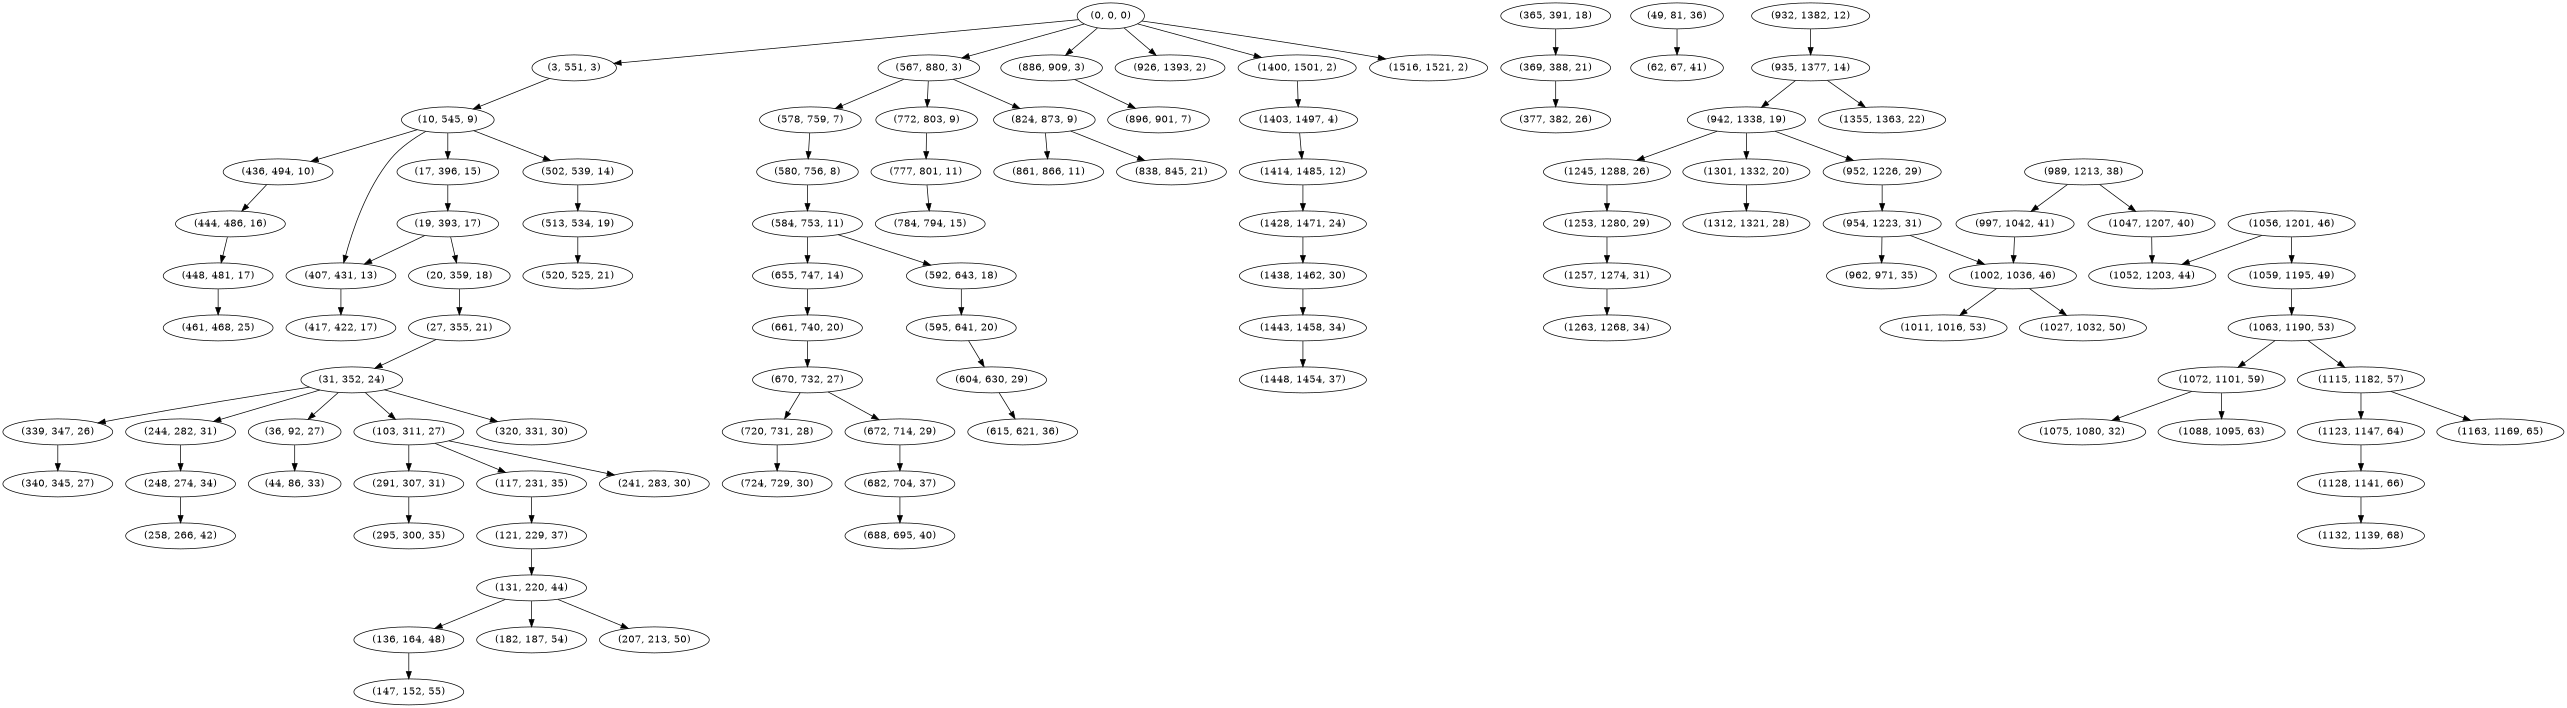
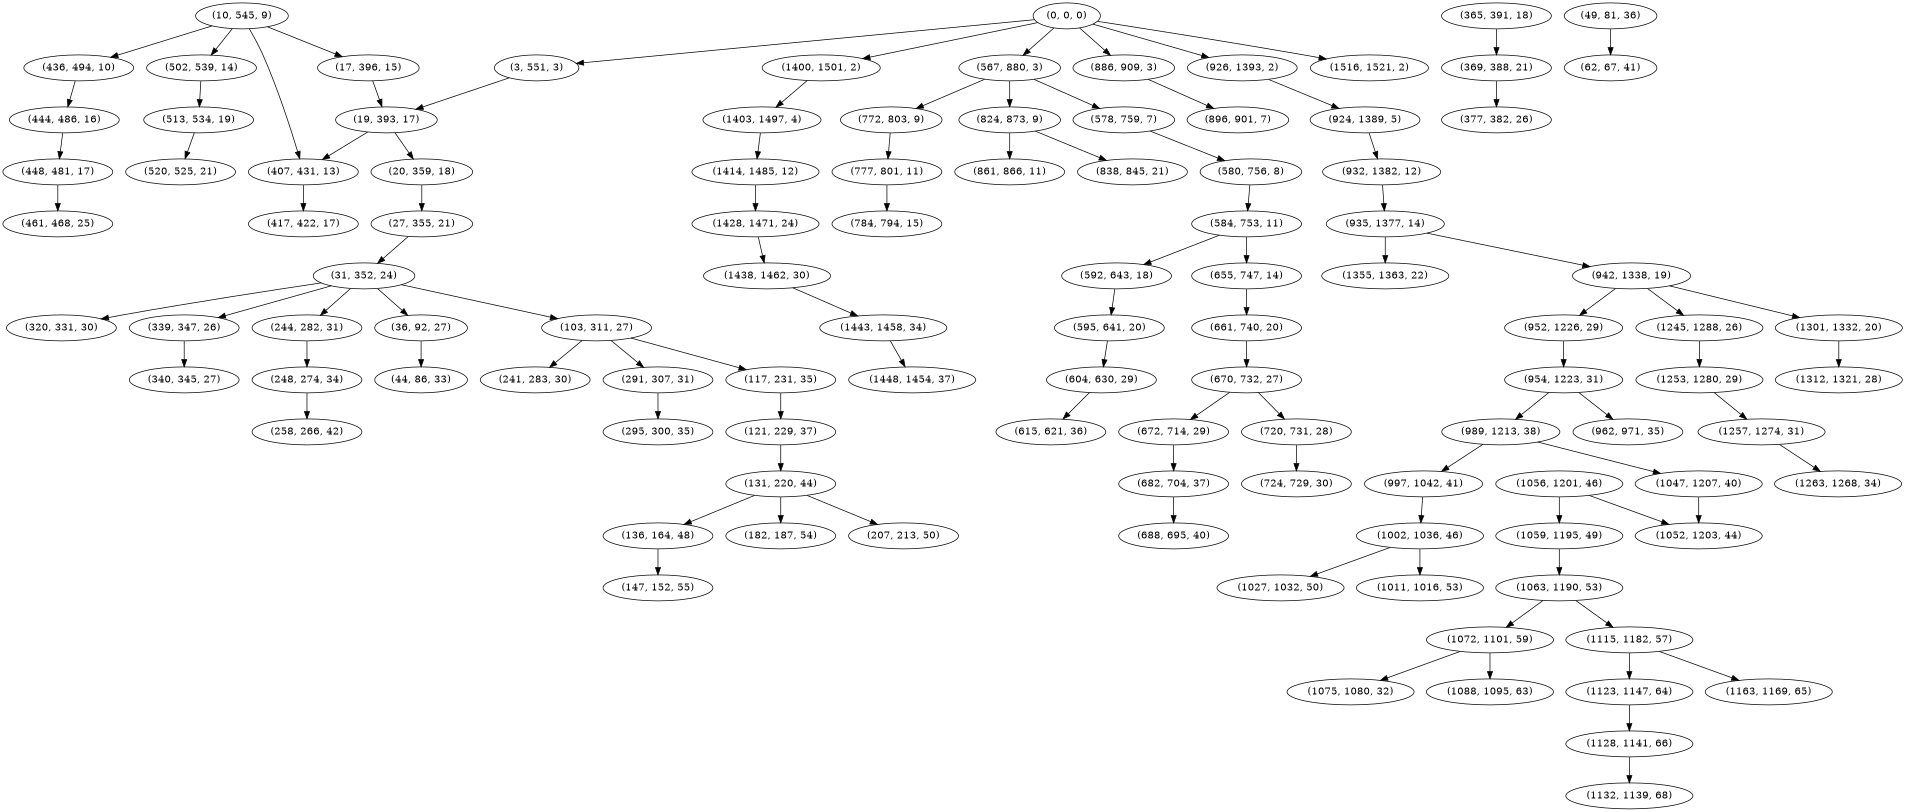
edge "(3, 551, 3)" -> "(10, 545, 9)": now "(3, 551, 3)" -> "(19, 393, 17)"
node "(924, 1389, 5)": added
edge "(954, 1223, 31)" -> "(1002, 1036, 46)": now "(954, 1223, 31)" -> "(989, 1213, 38)"
